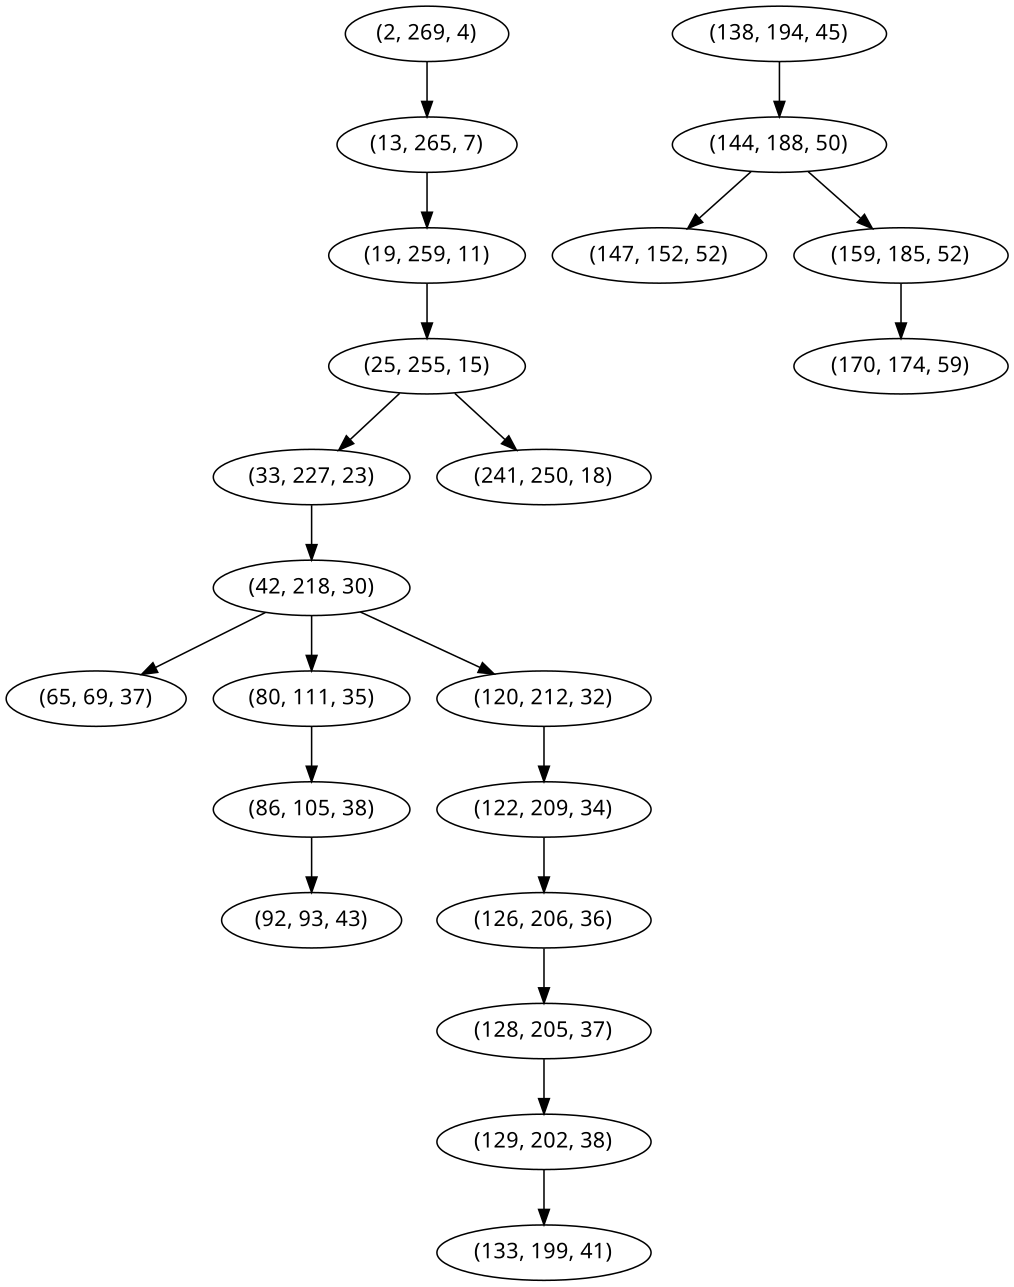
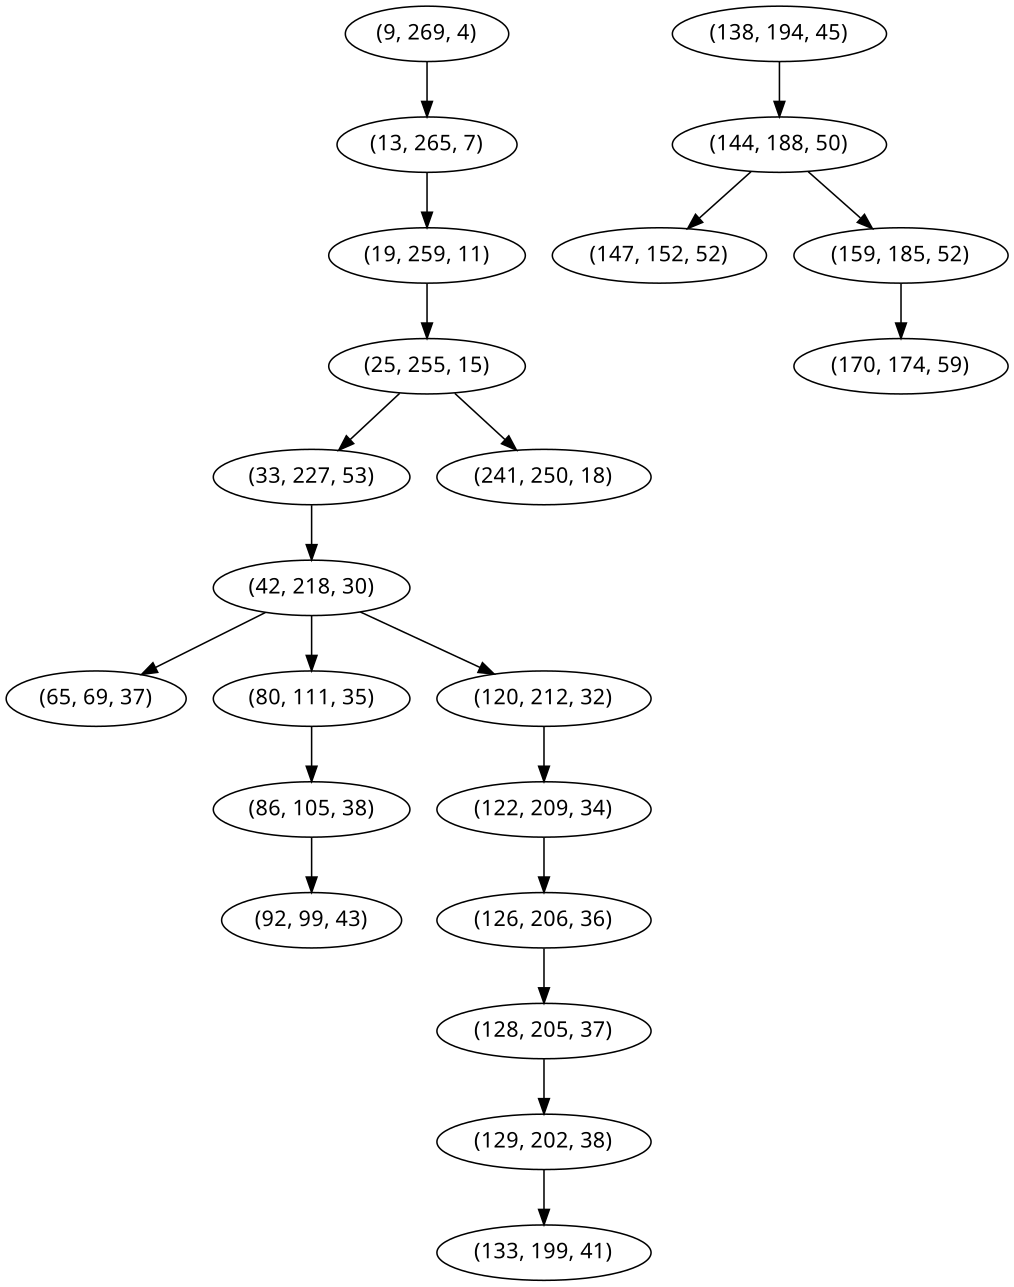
node "(2, 269, 4)": label "(2, 269, 4)" -> "(9, 269, 4)"
node "(33, 227, 23)": label "(33, 227, 23)" -> "(33, 227, 53)"
node "(92, 93, 43)": label "(92, 93, 43)" -> "(92, 99, 43)"
